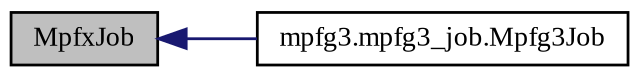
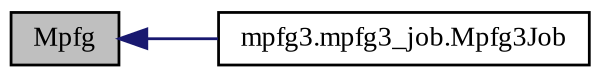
node "MpfxJob": label "MpfxJob" -> "Mpfg"
